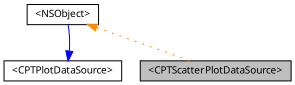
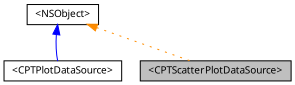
edge "<NSObject>" -> "<CPTPlotDataSource>": reversed
